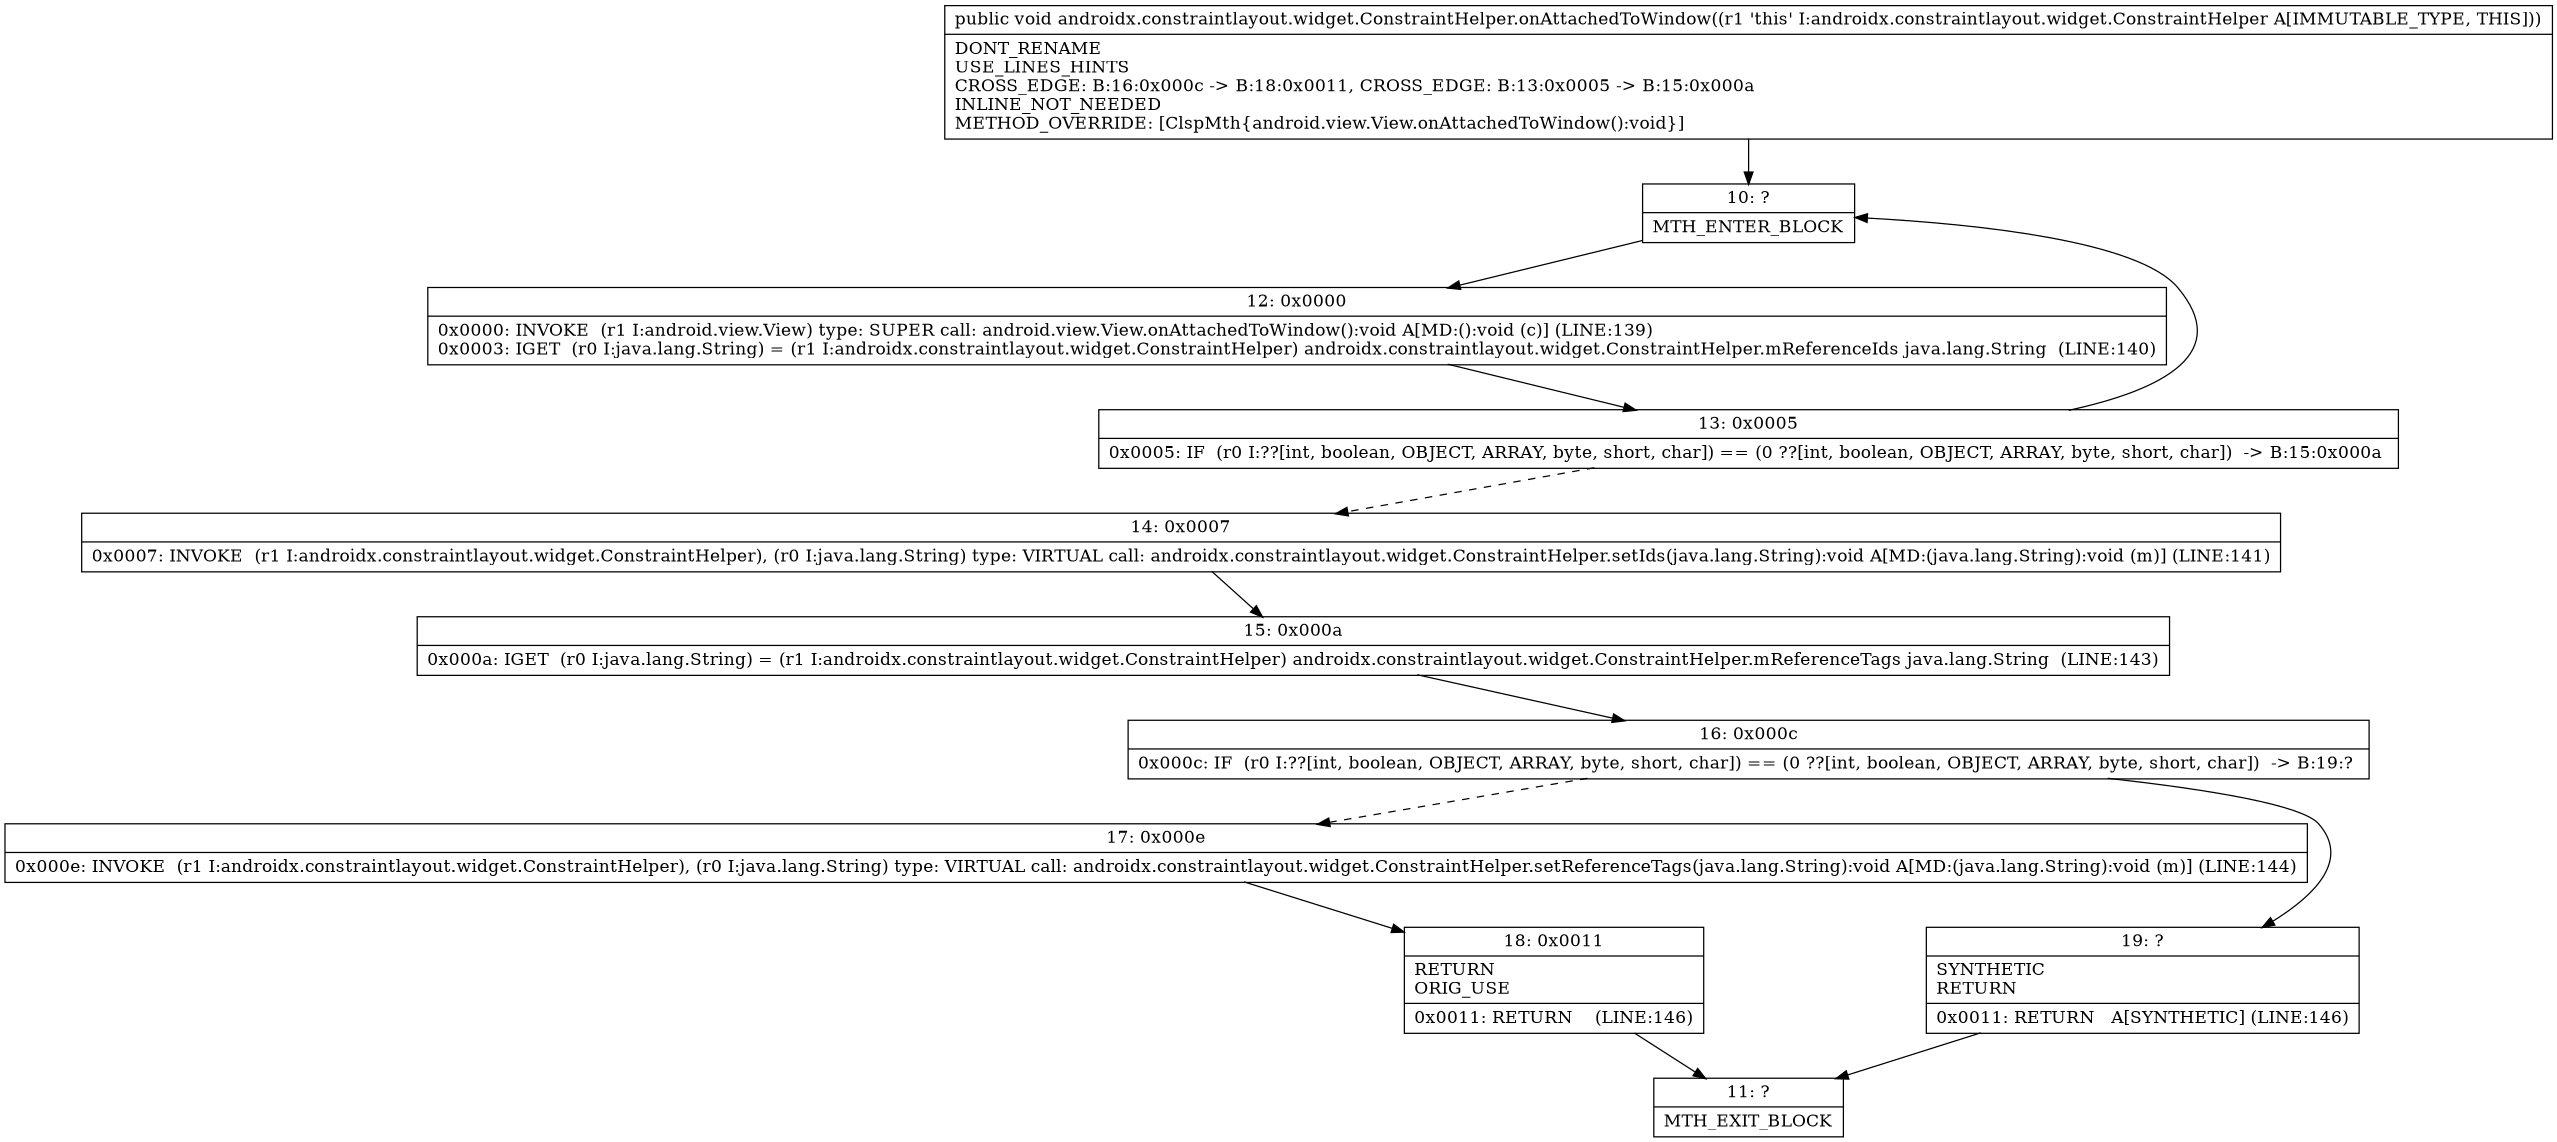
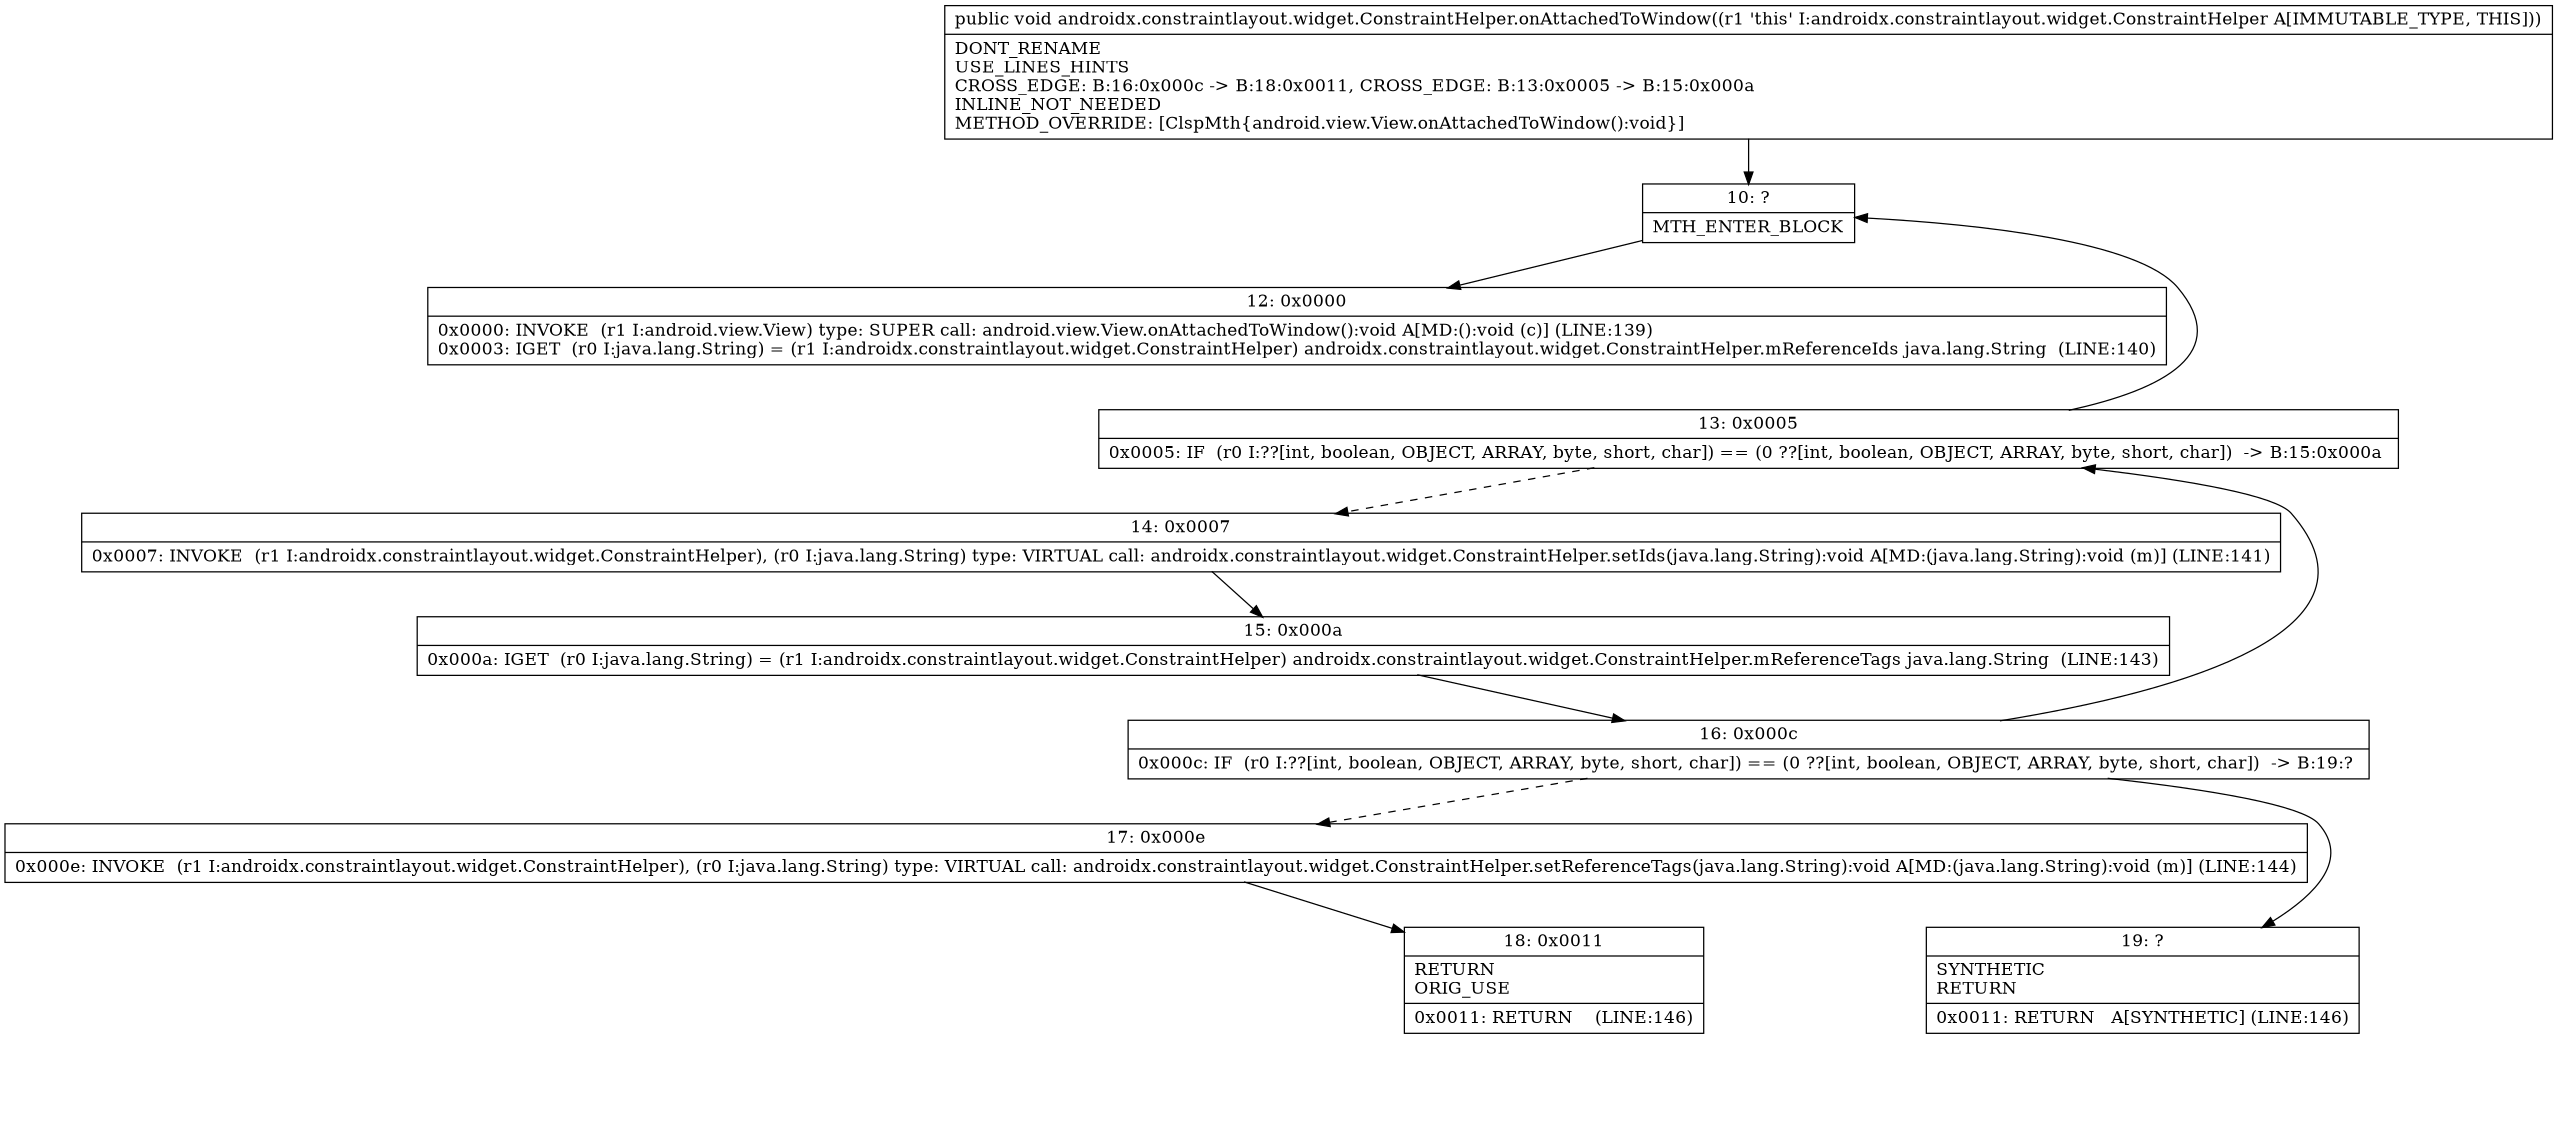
edge "12: 0x0000" -> "13: 0x0005": now "16: 0x000c" -> "13: 0x0005"
node "11: ?": removed
